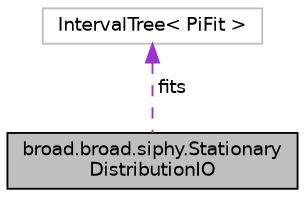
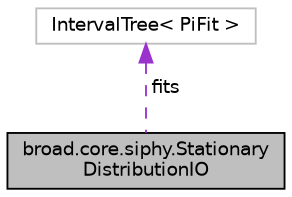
node "broad.broad.siphy.Stationary DistributionIO": label "broad.broad.siphy.Stationary DistributionIO" -> "broad.core.siphy.Stationary DistributionIO"
